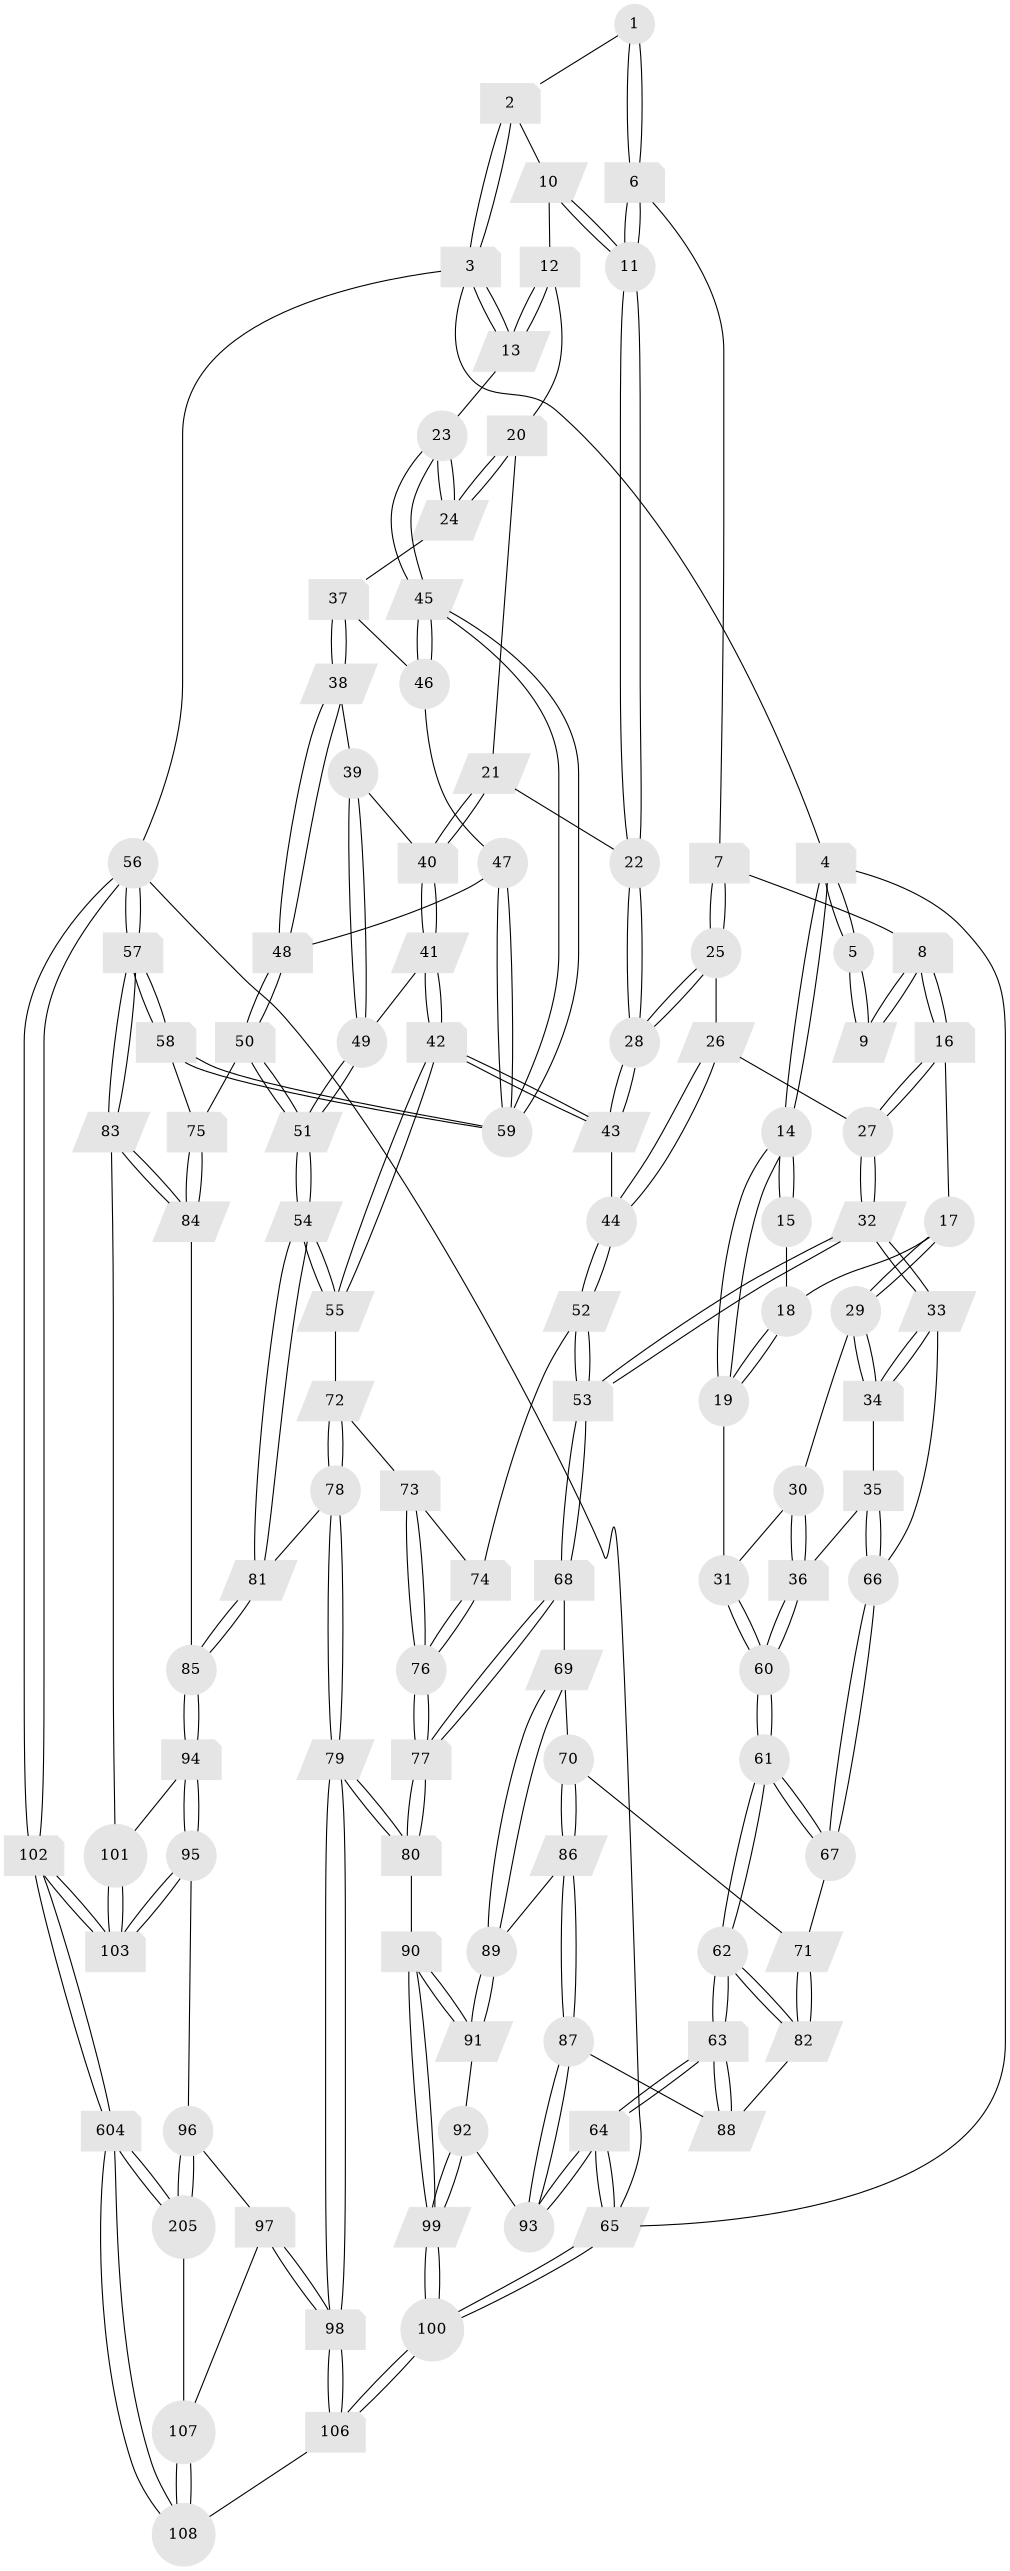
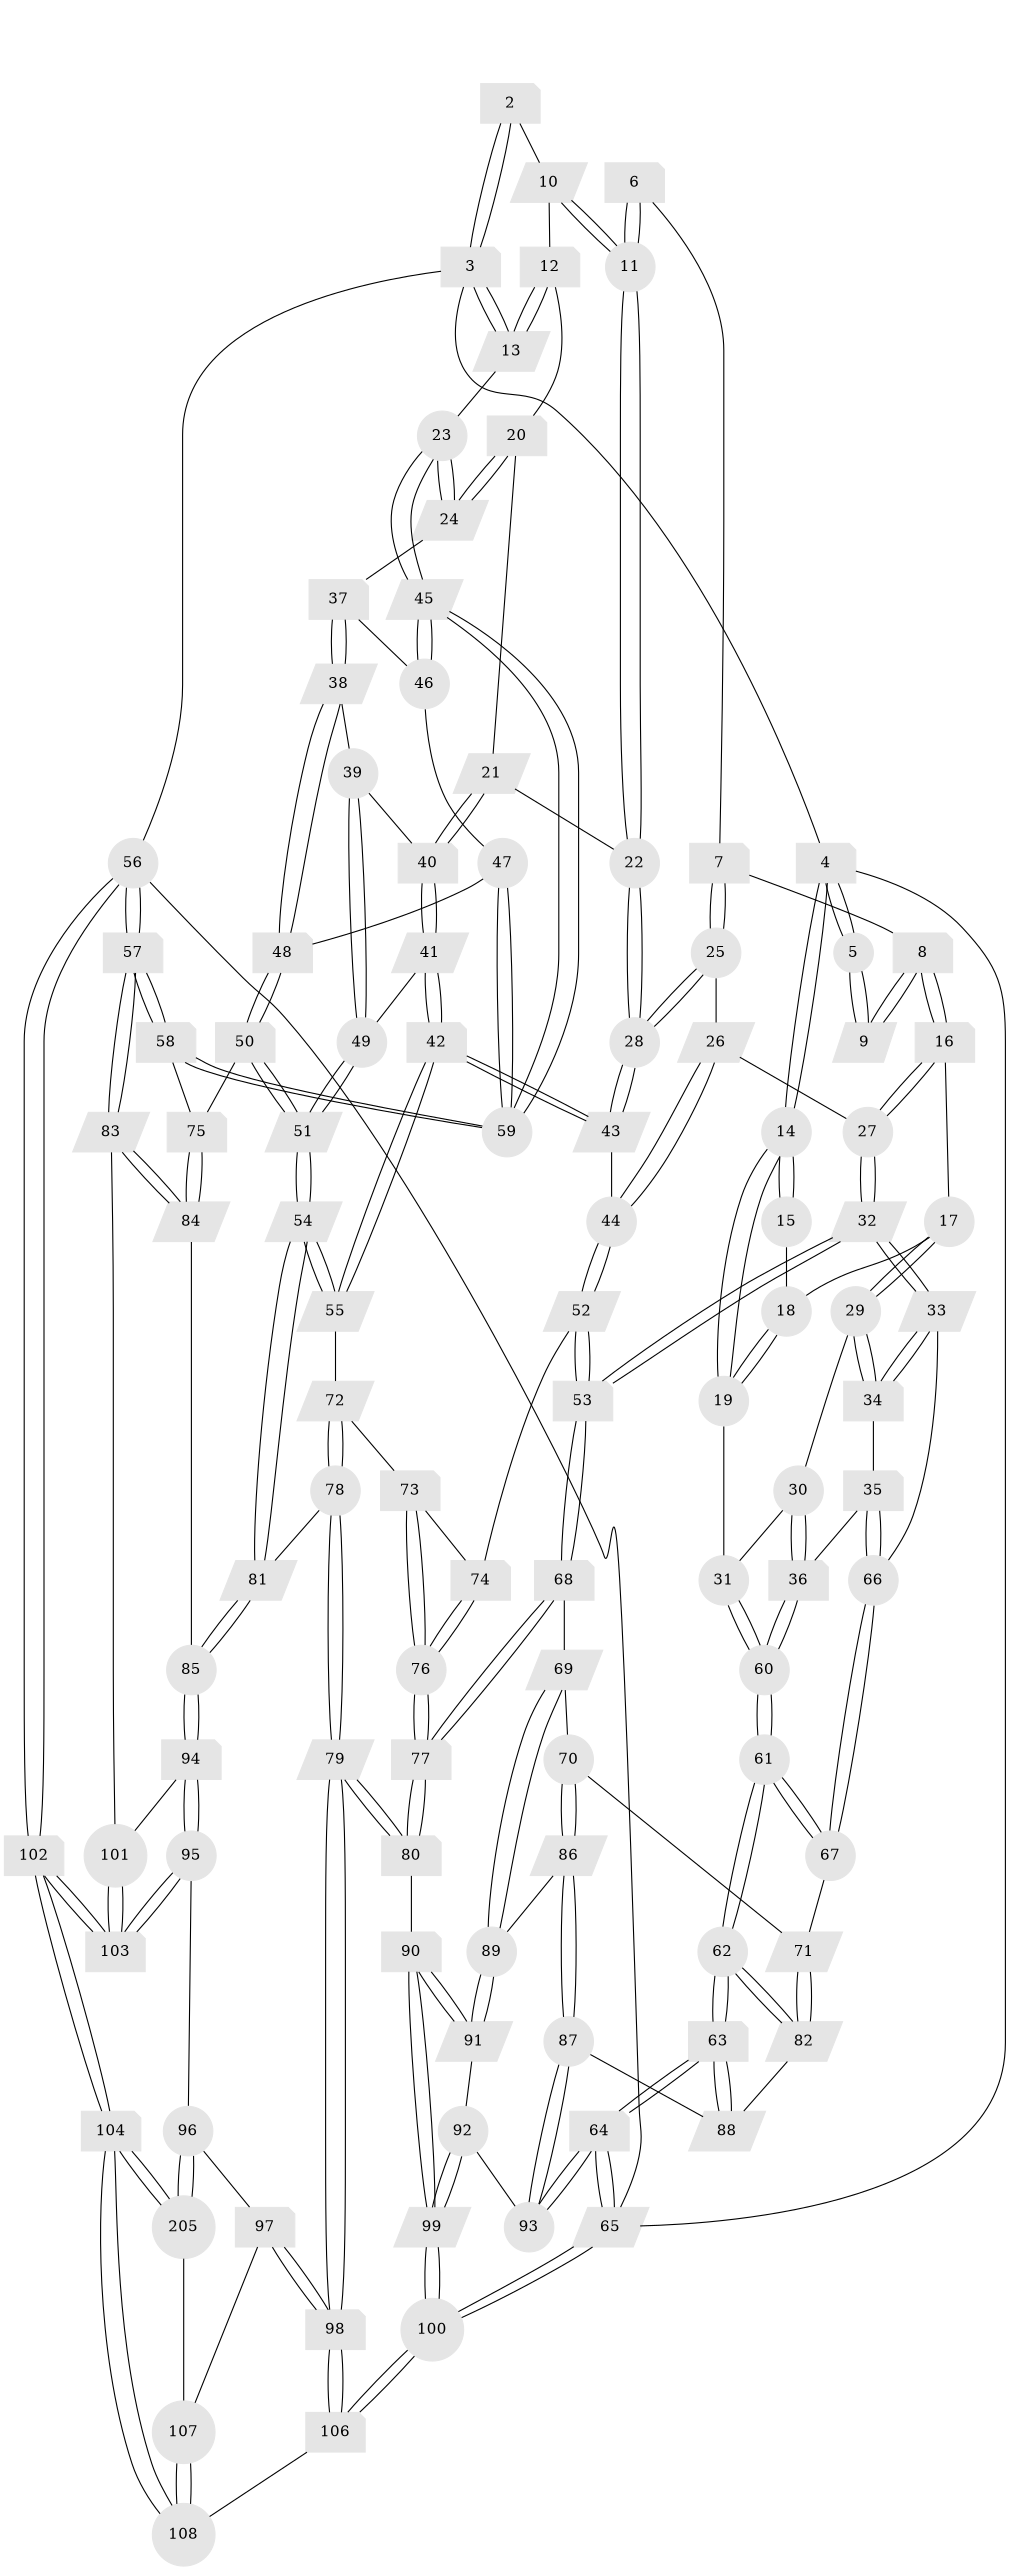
node "1": removed
node "604": label "604" -> "104"
